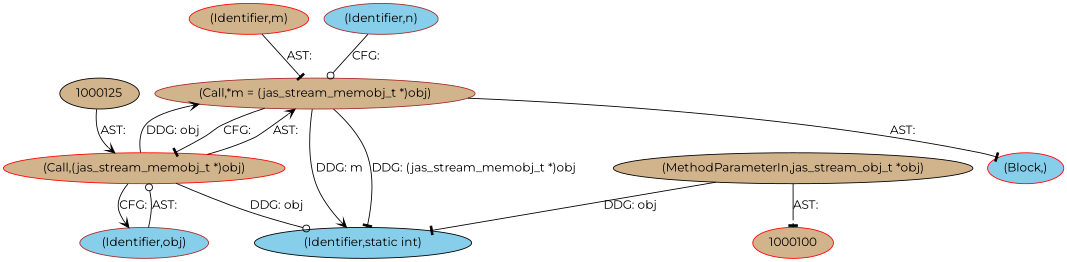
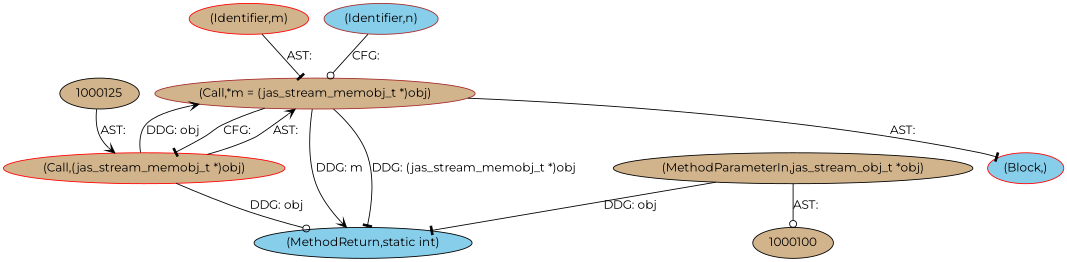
edge "(MethodParameterIn,jas_stream_obj_t *obj)" -> "1000100": arrowhead tee -> odot
node "(Identifier,obj)": removed
node "(Identifier,static int)": label "(Identifier,static int)" -> "(MethodReturn,static int)"
node "1000100": color red -> black
